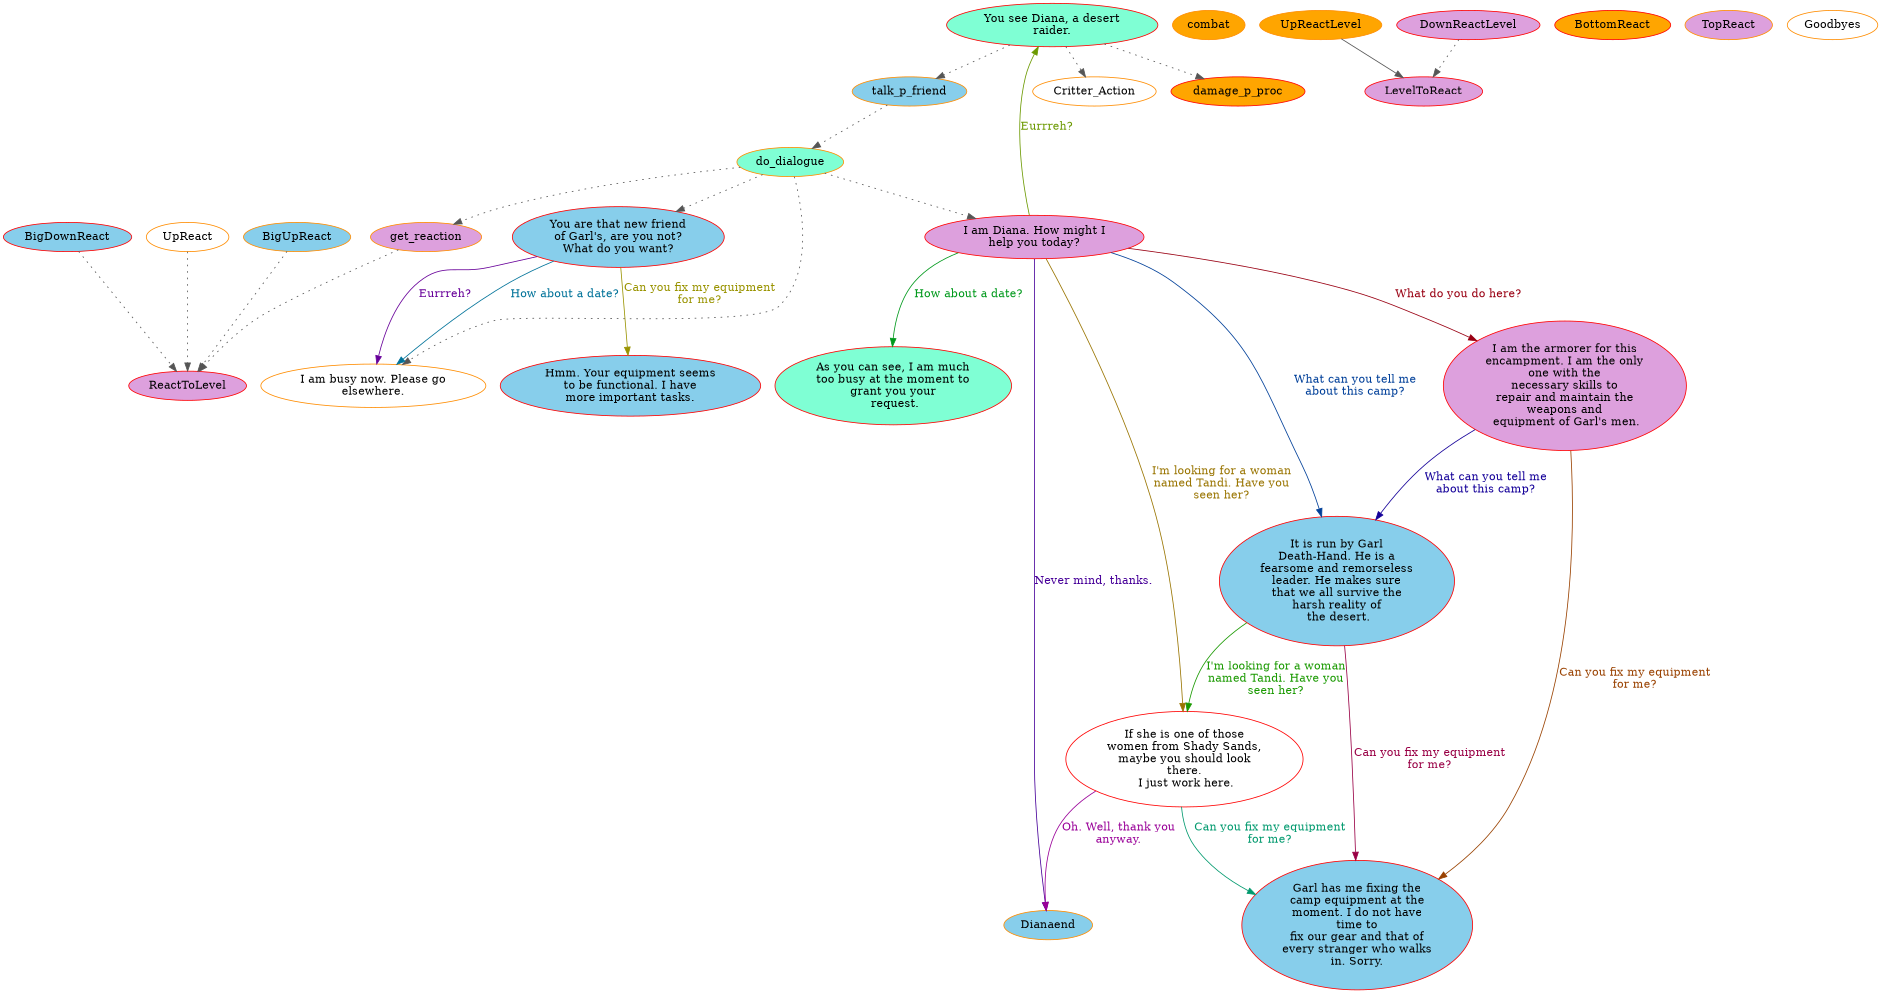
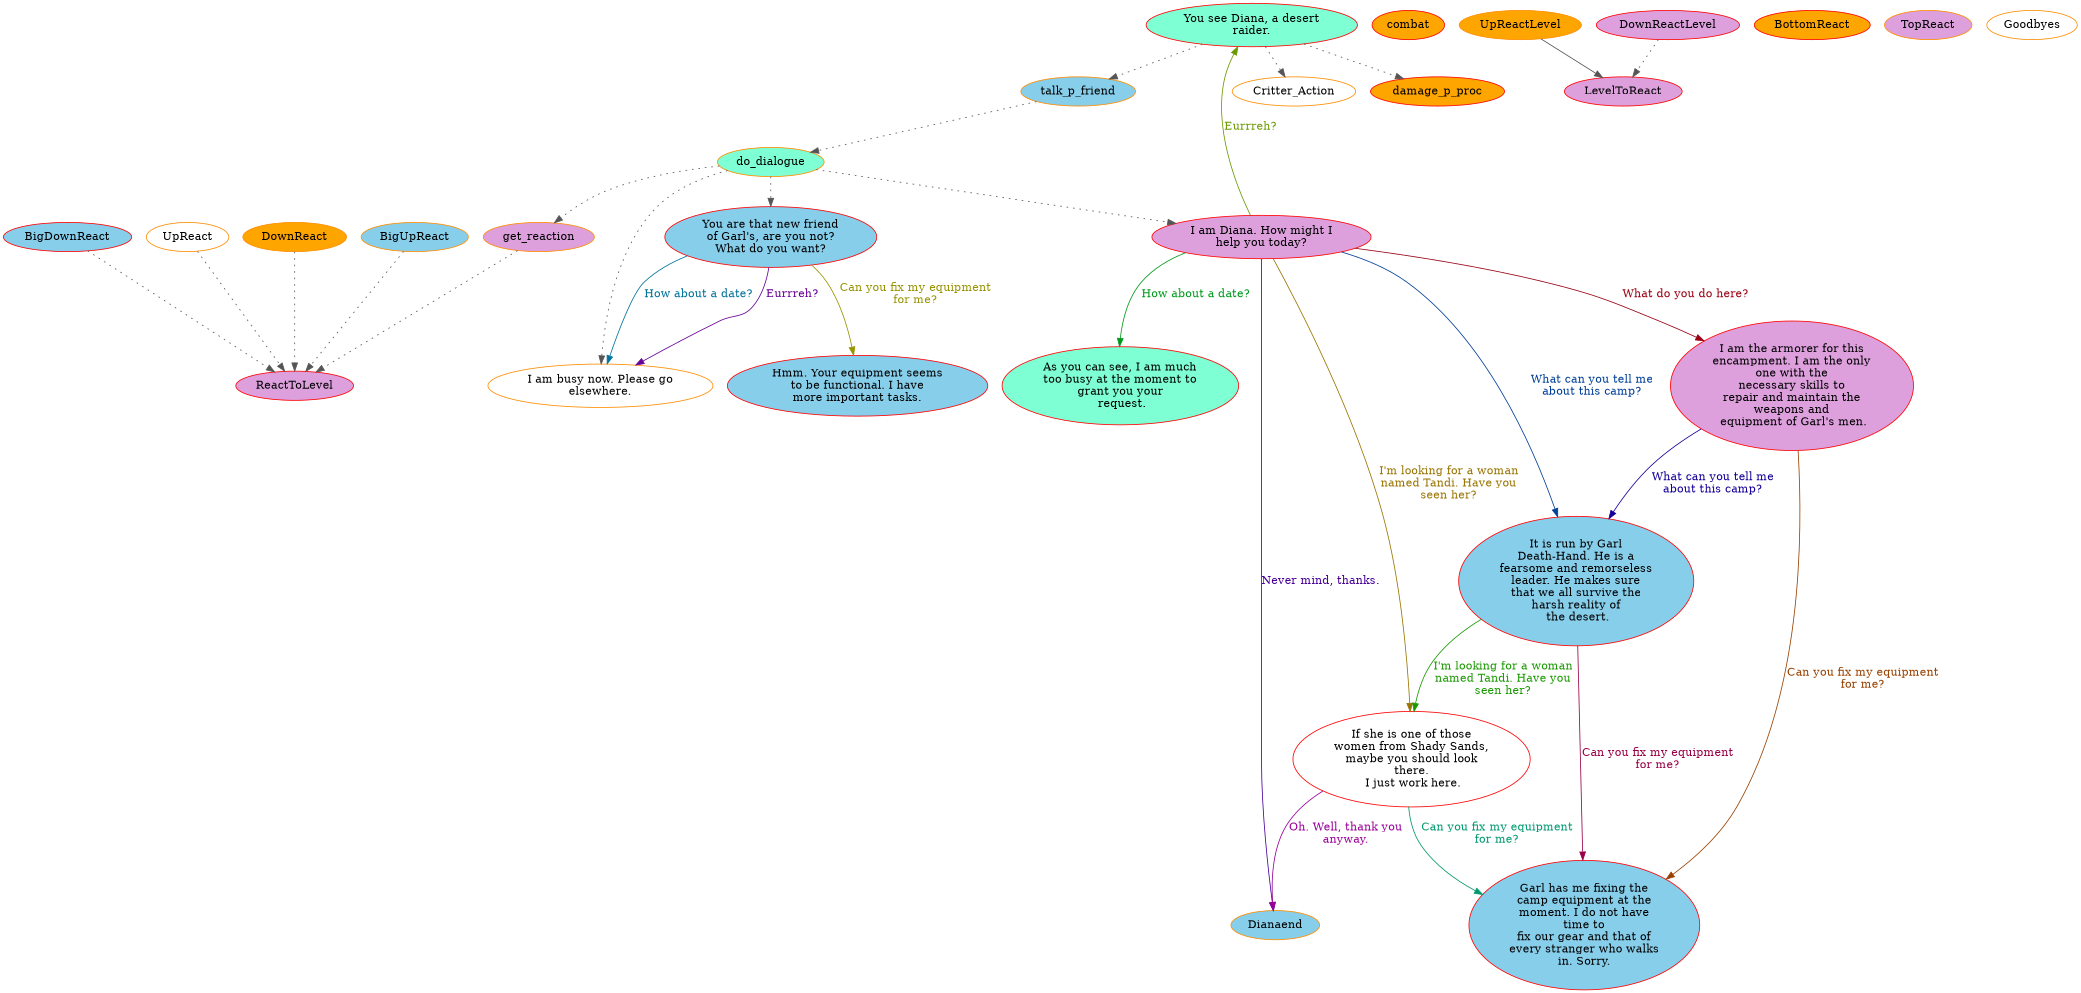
node "combat": color darkorange -> red
node "DownReact": added
